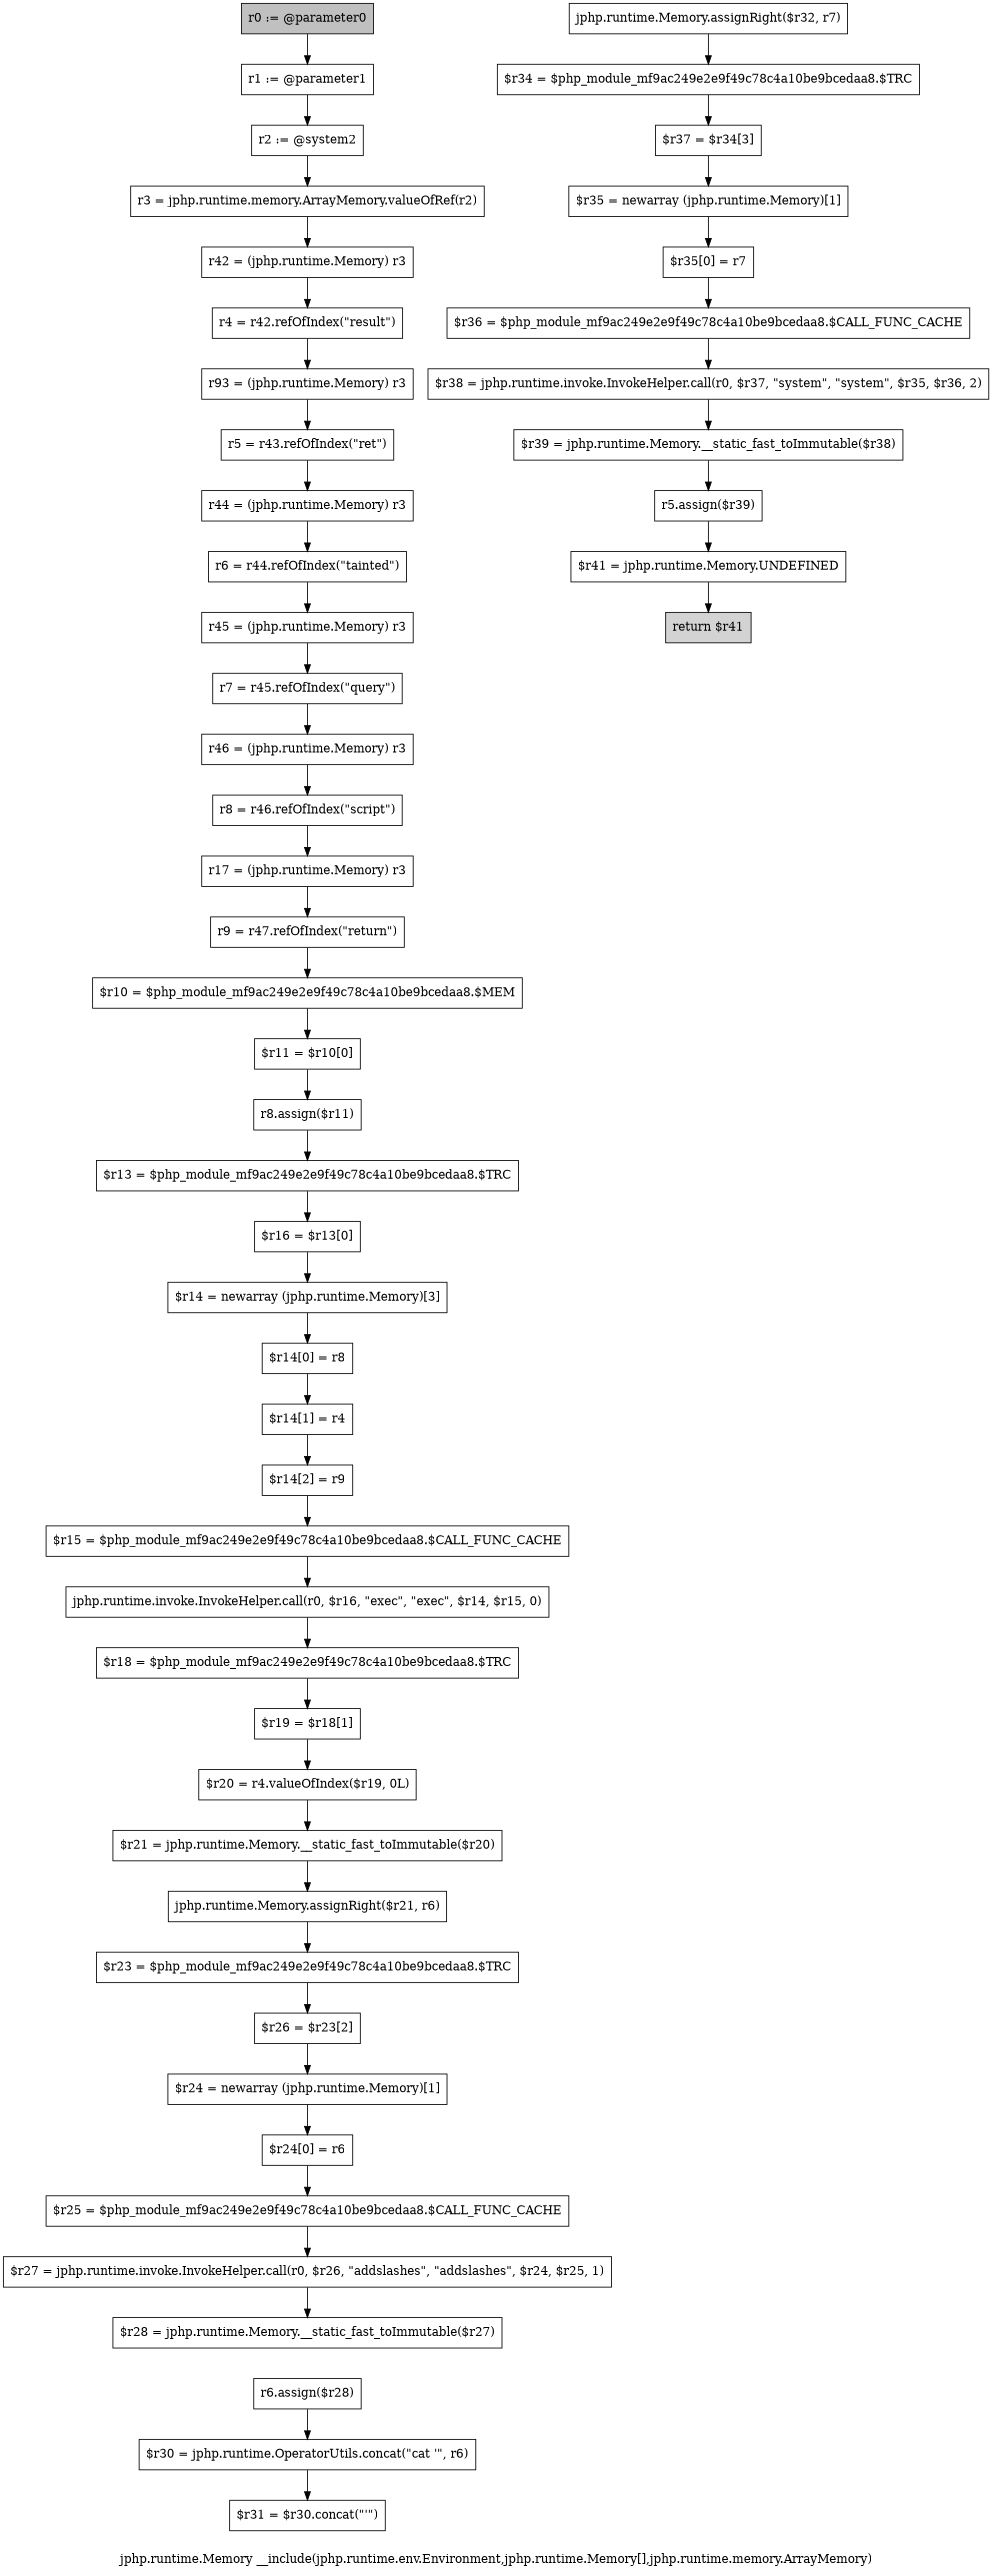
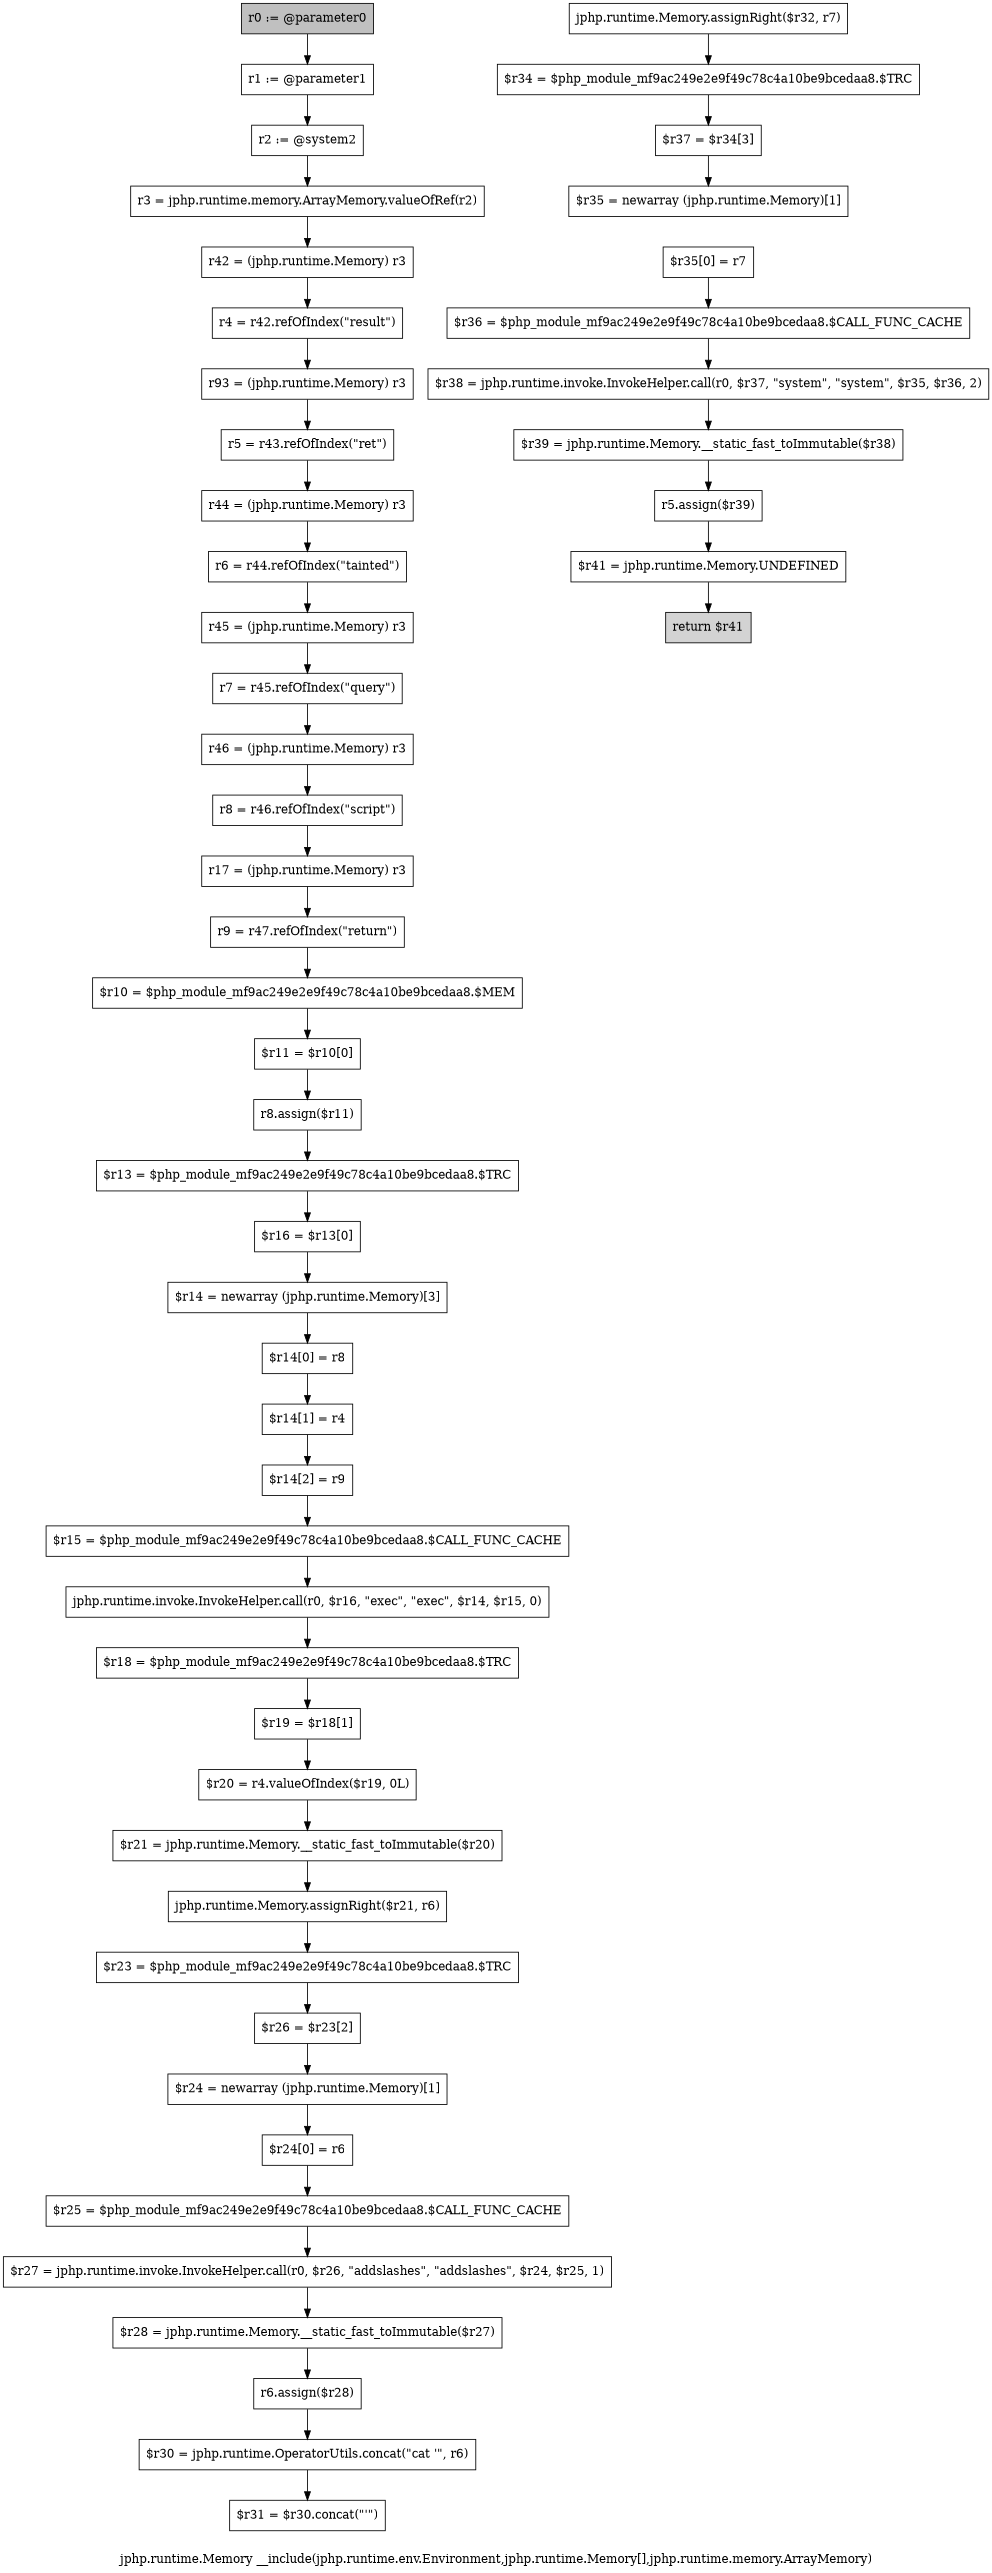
edge "$r35 = newarray (jphp.runtime.Memory)[1]" -> "$r35[0] = r7": removed
edge "$r28 = jphp.runtime.Memory.__static_fast_toImmutable($r27)" -> "r6.assign($r28)": added
